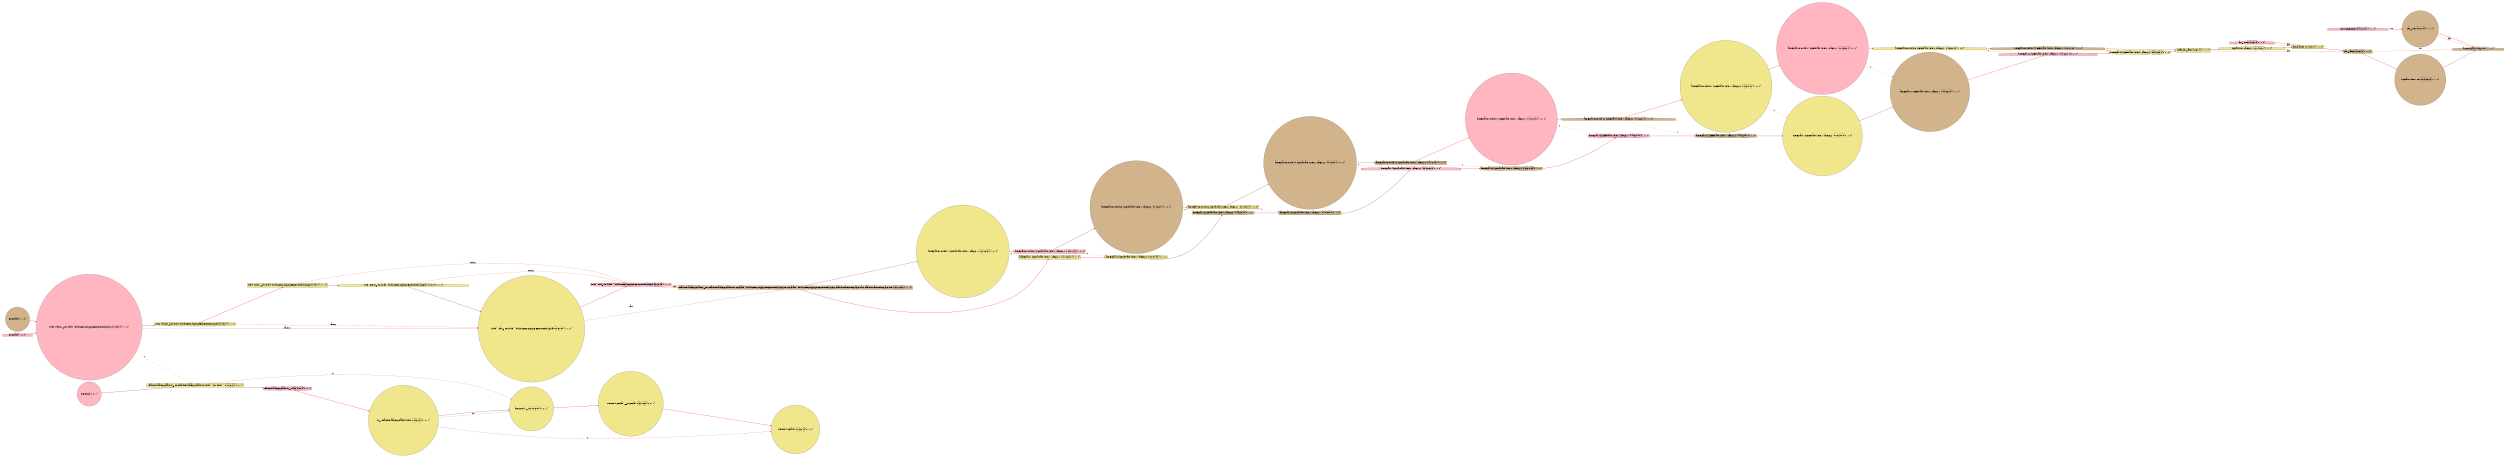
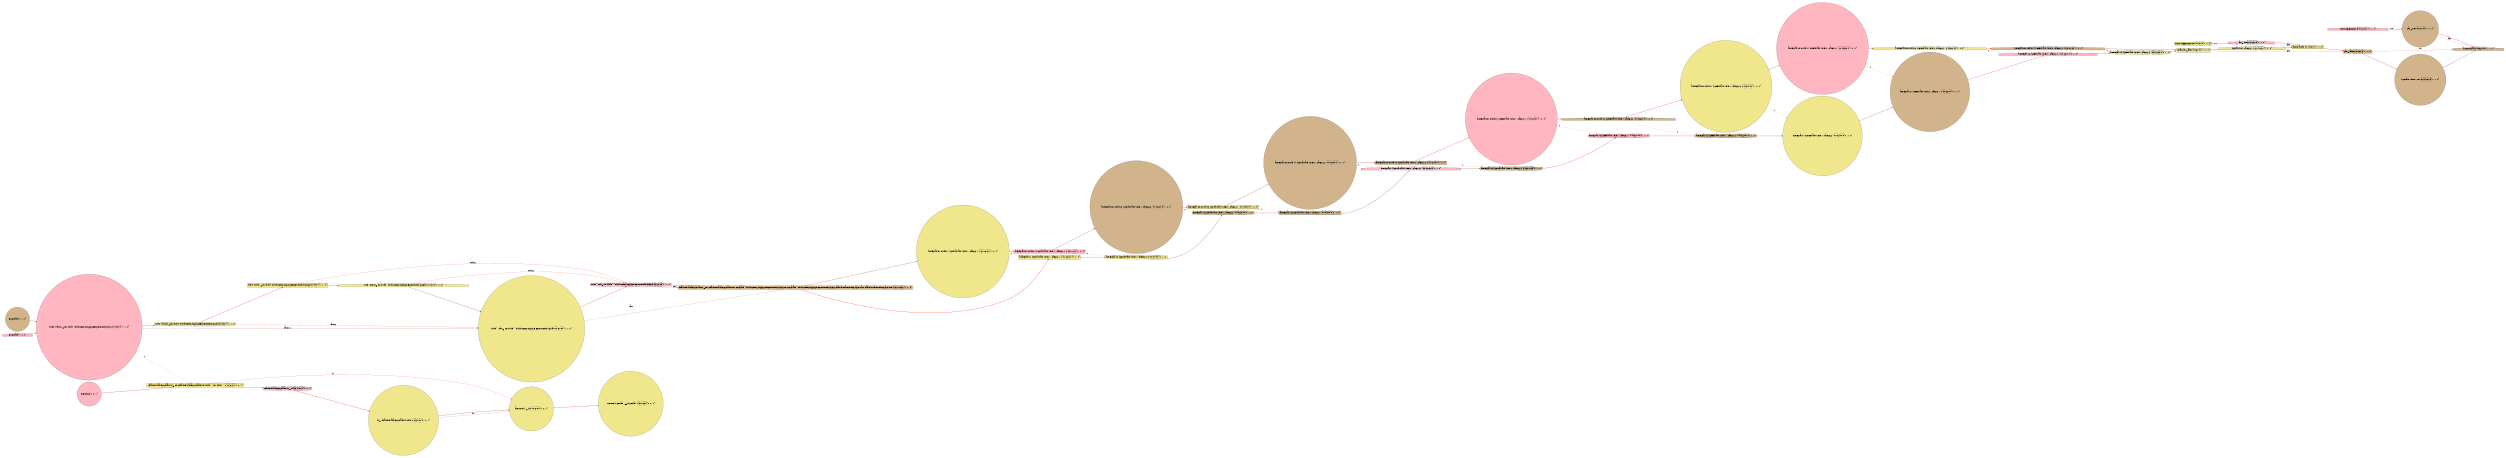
node "UnknownKeyException e@@@42@@@['1', '1', '0']": added
node "assertTrue(d1.equals(d2))@@@8@@@['0', '0', '1']": removed
